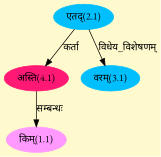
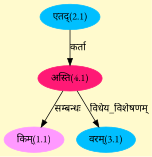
edge "एतद्(2.1)" -> "वरम्(3.1)": now "अस्ति(4.1)" -> "वरम्(3.1)"
